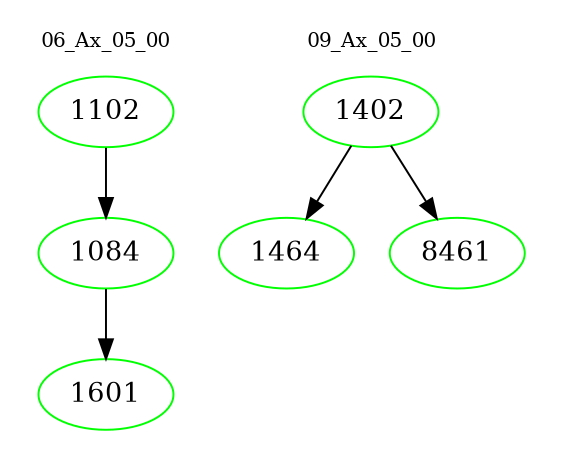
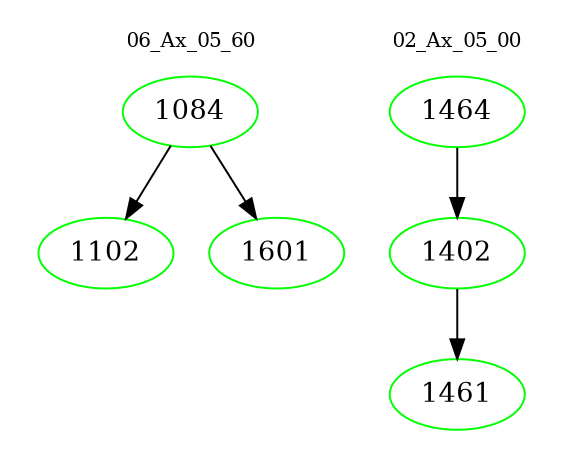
cluster "06_Ax_05_00": label "06_Ax_05_00" -> "06_Ax_05_60"
cluster "09_Ax_05_00": label "09_Ax_05_00" -> "02_Ax_05_00"
edge "1102" -> "1084": reversed
edge "1402" -> "1464": reversed
node "8461": label "8461" -> "1461"
